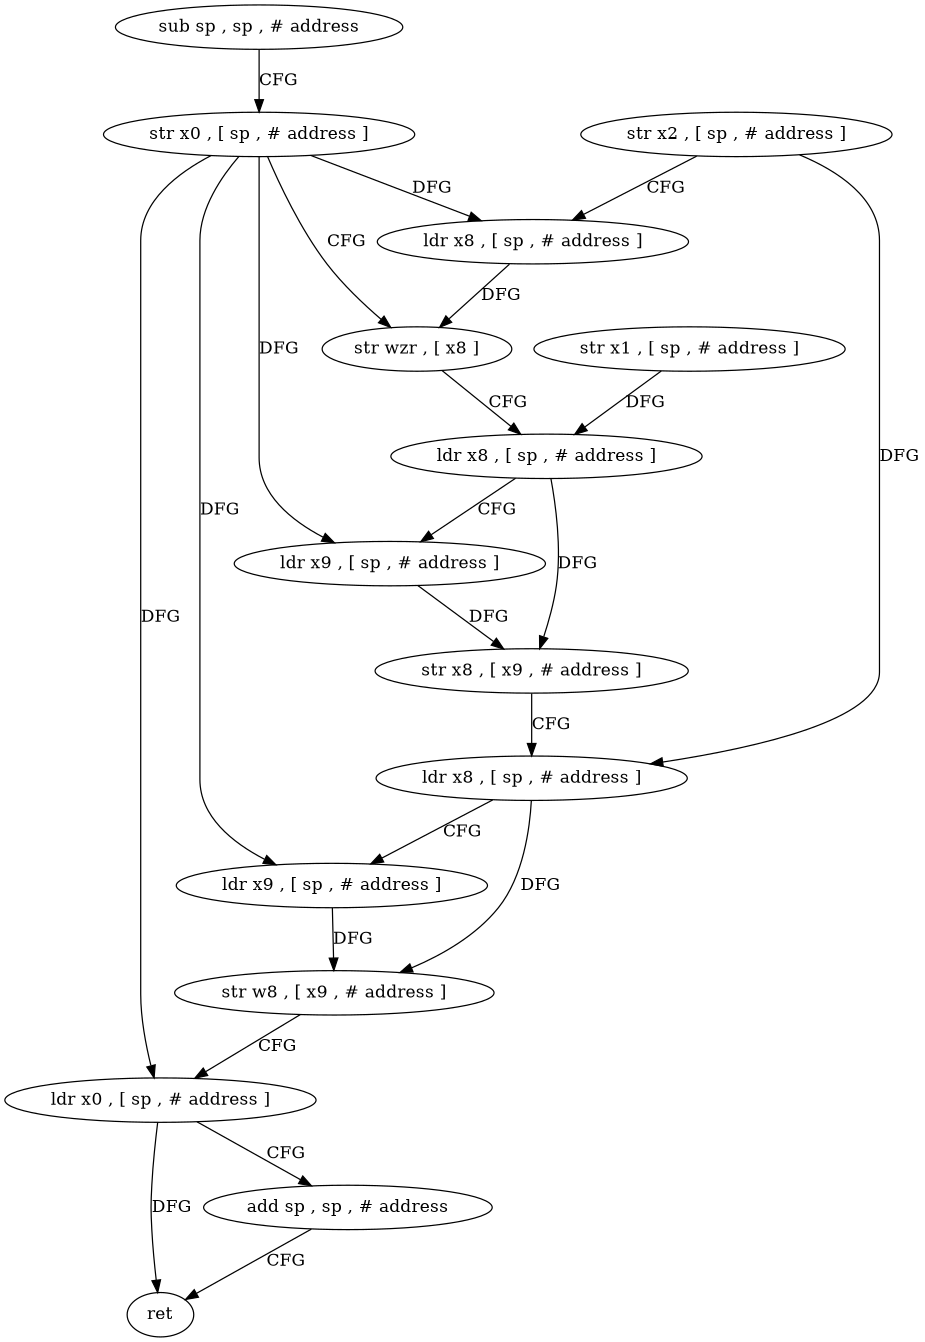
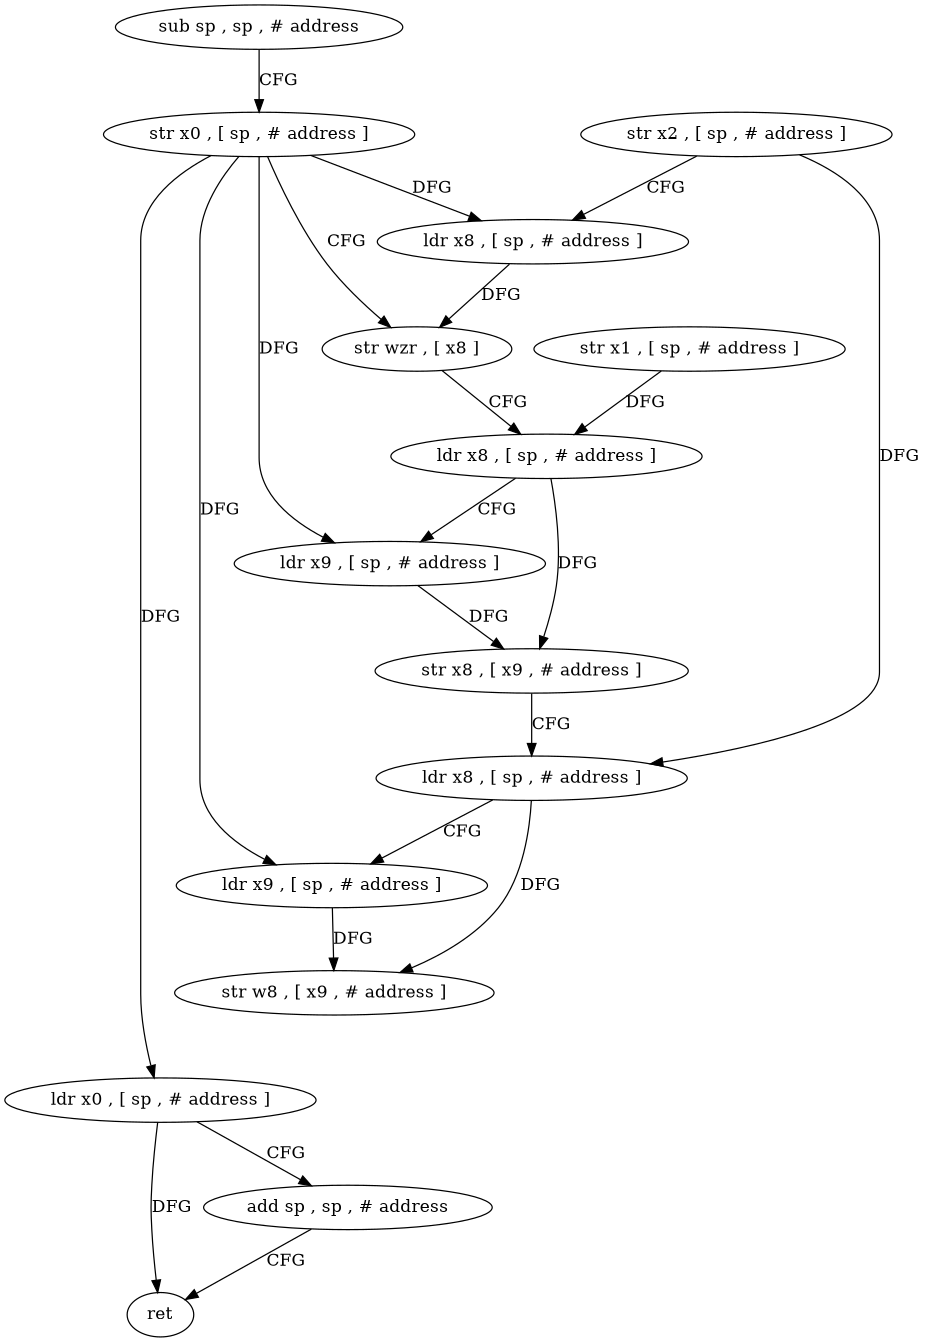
edge "str w8 , [ x9 , # address ]" -> "ldr x0 , [ sp , # address ]": removed, label "CFG"
